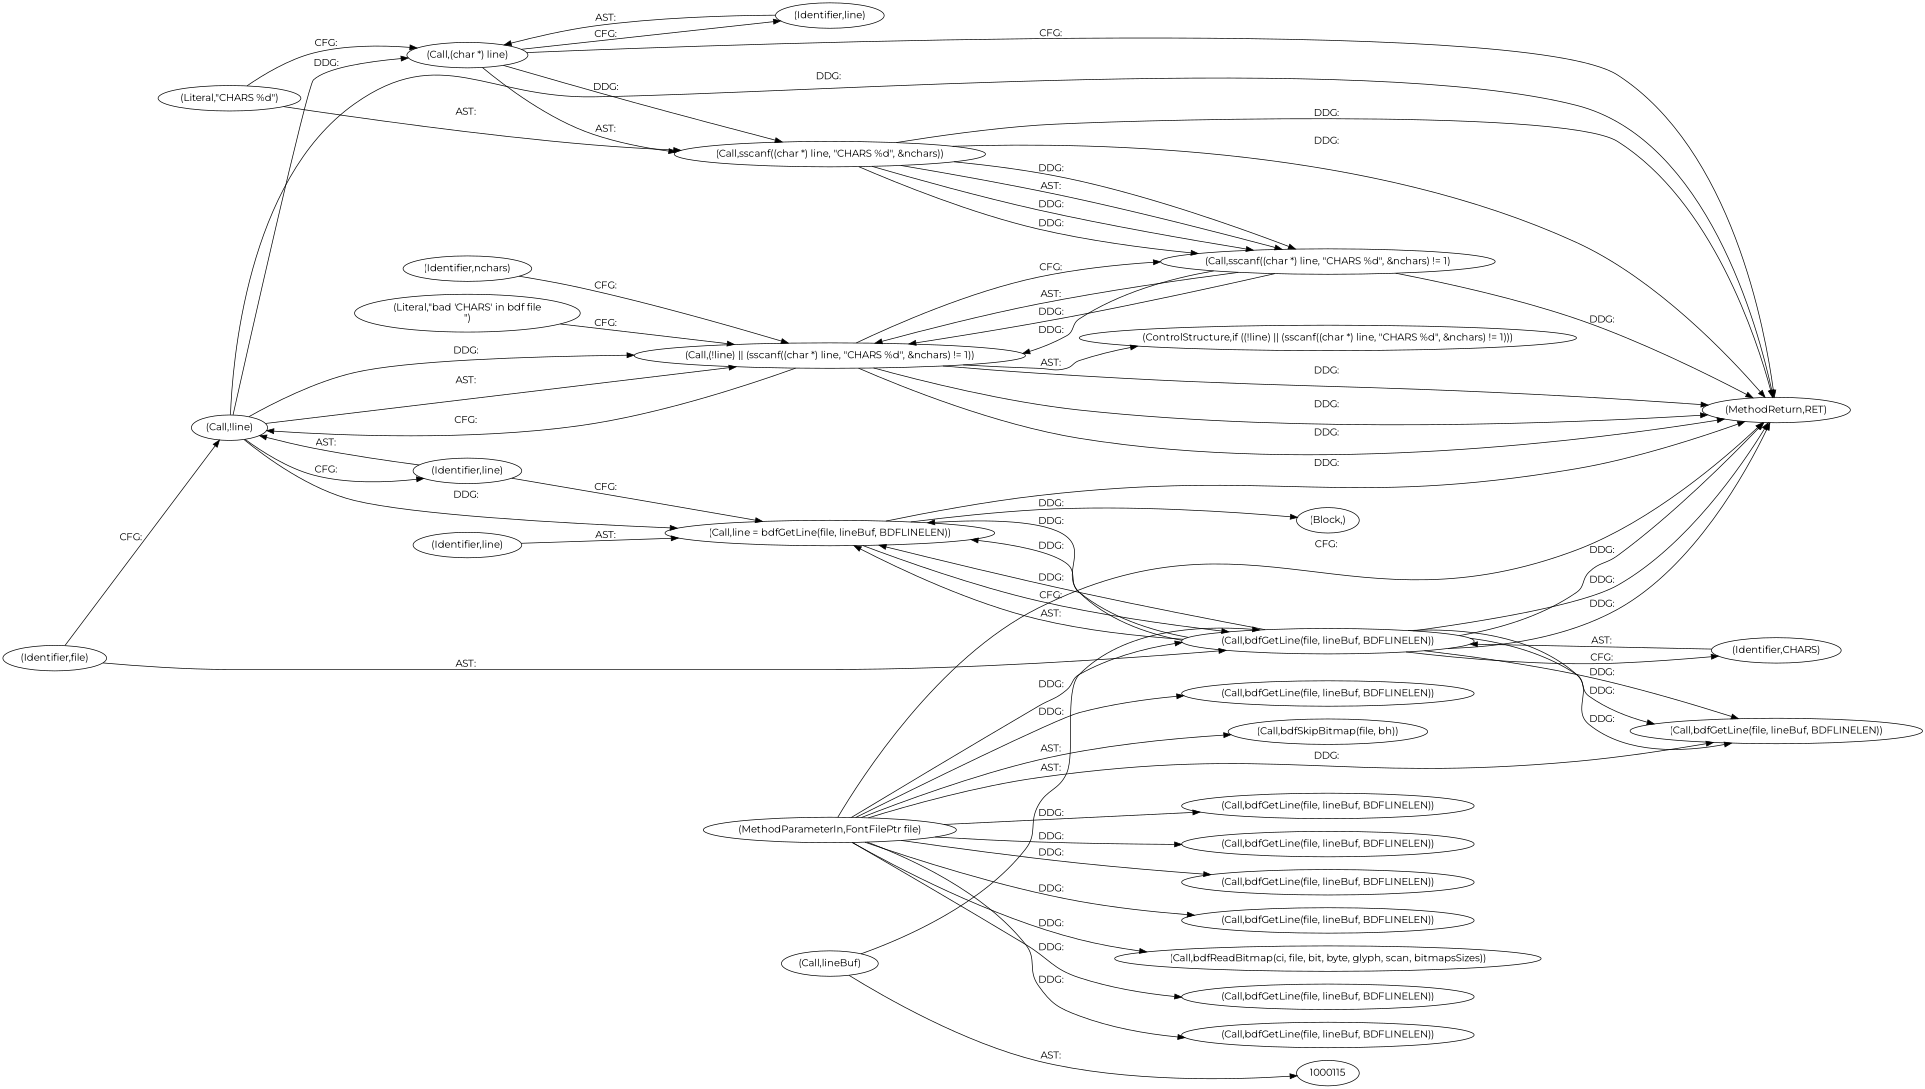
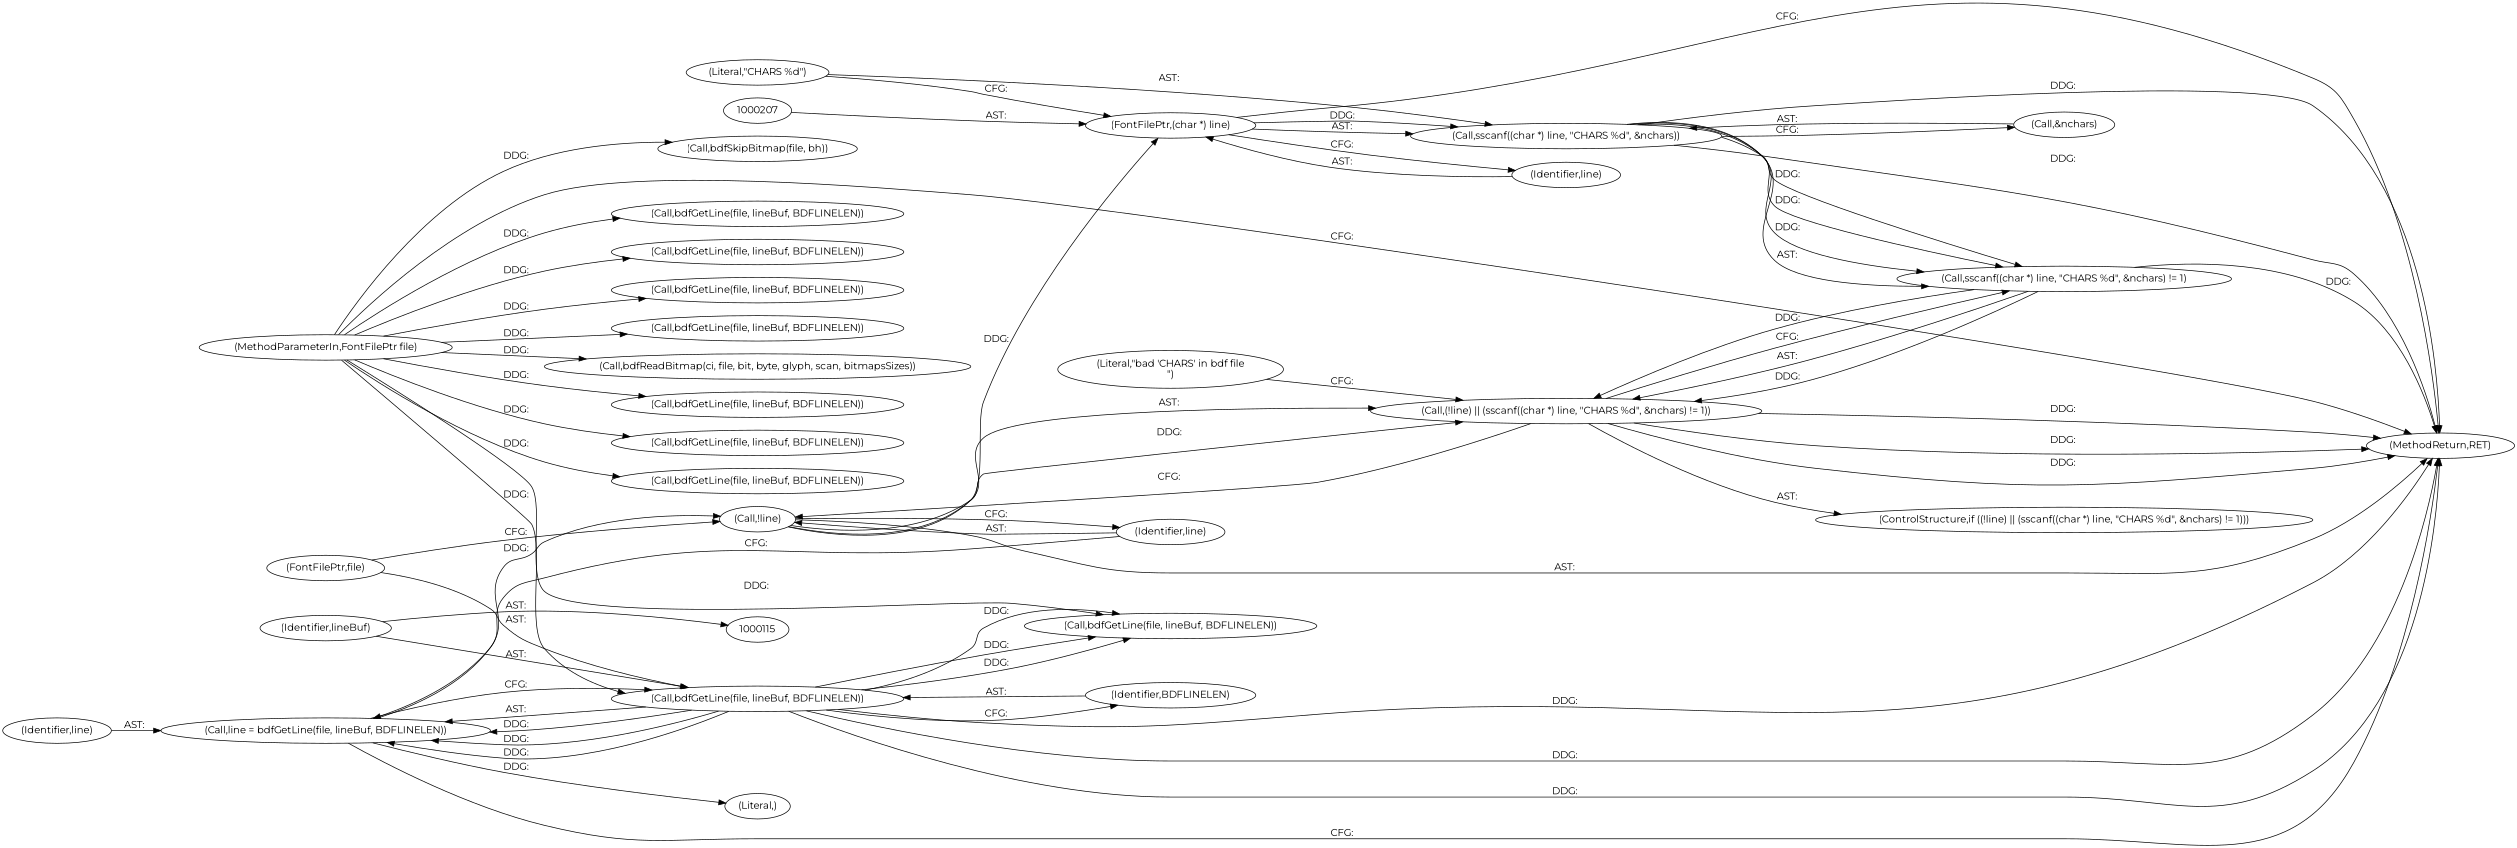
node "(Call,(char *) line)": label "(Call,(char *) line)" -> "(FontFilePtr,(char *) line)"
edge "(Call,!line)" -> "(MethodReturn,RET)": label "DDG: " -> "AST: "
node "1000207": added
node "(Call,&nchars)": added
node "(Identifier,nchars)": removed
edge "(Call,line = bdfGetLine(file, lineBuf, BDFLINELEN))" -> "(MethodReturn,RET)": label "DDG: " -> "CFG: "
edge "(Call,!line)" -> "(Call,line = bdfGetLine(file, lineBuf, BDFLINELEN))": reversed
node "(Block,)": label "(Block,)" -> "(Literal,)"
node "(Identifier,CHARS)": label "(Identifier,CHARS)" -> "(Identifier,BDFLINELEN)"
node "(Identifier,file)": label "(Identifier,file)" -> "(FontFilePtr,file)"
edge "(MethodParameterIn,FontFilePtr file)" -> "(Call,bdfSkipBitmap(file, bh))": label "AST: " -> "DDG: "
node "(Call,lineBuf)": label "(Call,lineBuf)" -> "(Identifier,lineBuf)"
